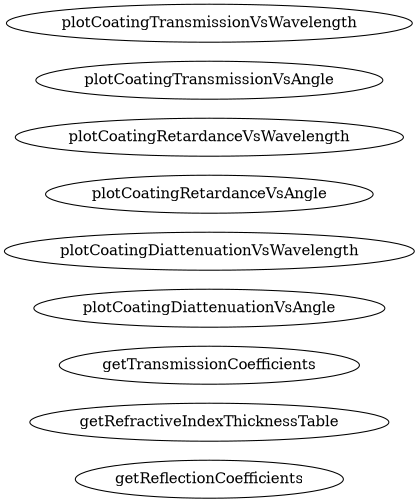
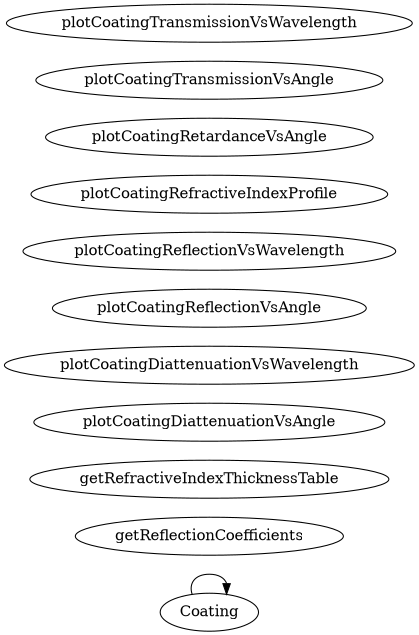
node "plotCoatingRetardanceVsWavelength": removed
node "plotCoatingRefractiveIndexProfile": added
node "plotCoatingReflectionVsWavelength": added
node "plotCoatingReflectionVsAngle": added
node "getTransmissionCoefficients": removed
node "Coating": added
